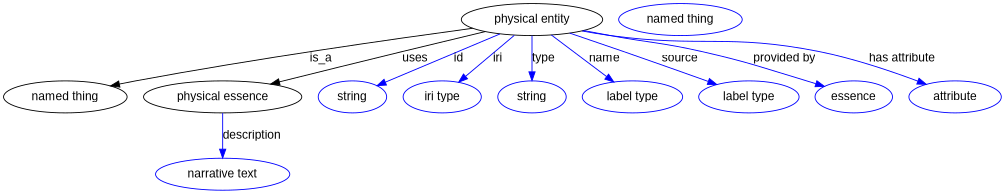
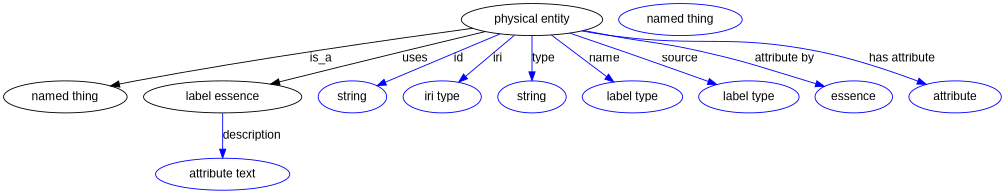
edge "physical entity" -> "essence": label "provided by" -> "attribute by"
node "physical essence": label "physical essence" -> "label essence"
node "narrative text": label "narrative text" -> "attribute text"
